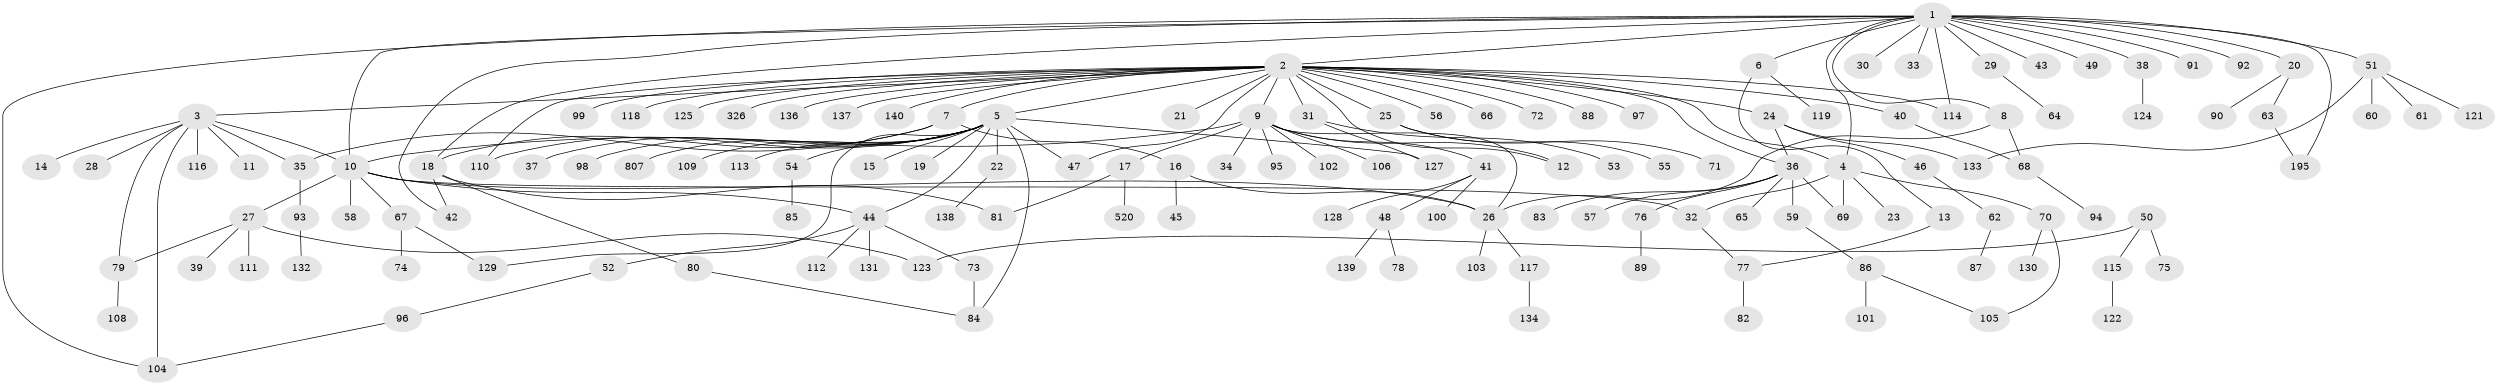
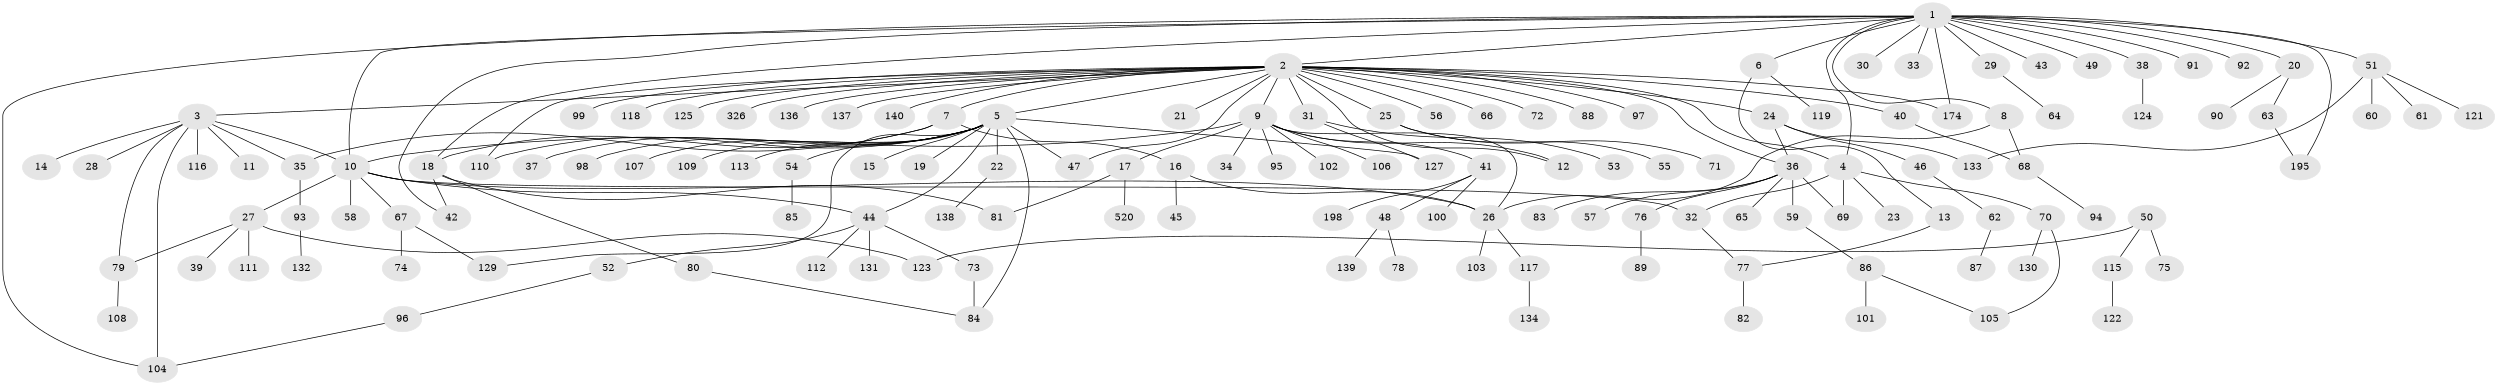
node "114": label "114" -> "174"
node "807": label "807" -> "107"
node "128": label "128" -> "198"
